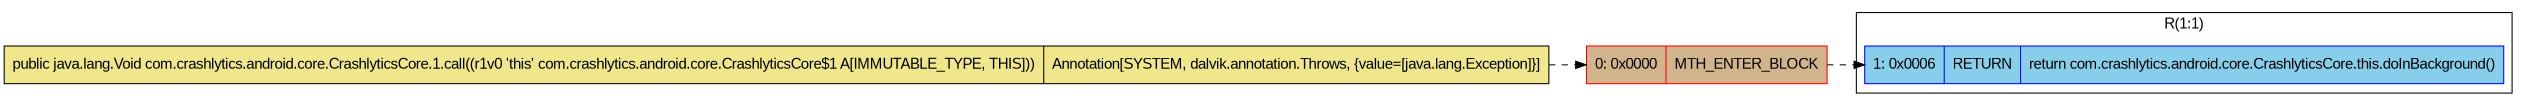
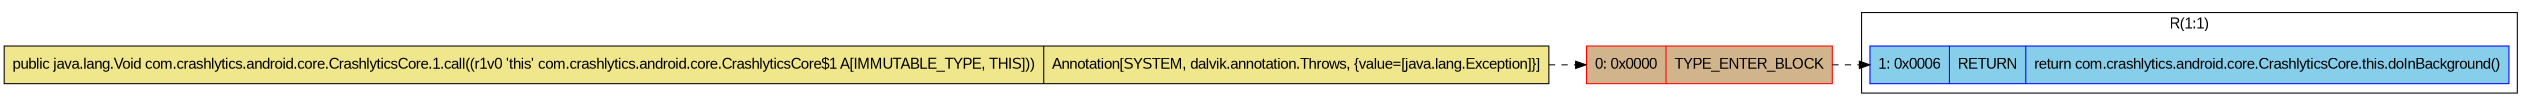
node "0: 0x0000": text "MTH_ENTER_BLOCK" -> "TYPE_ENTER_BLOCK"
